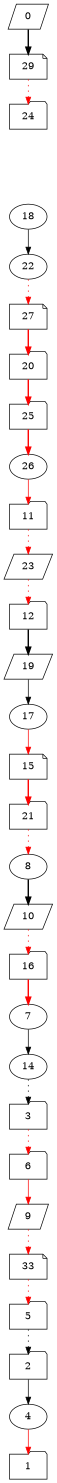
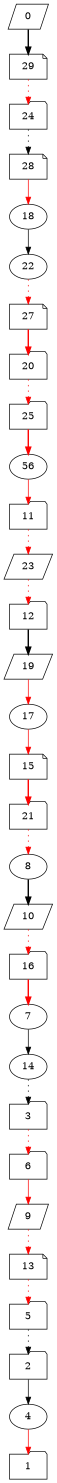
node "28": added
edge "20" -> "25": style bold -> dotted
node "26": label "26" -> "56"
edge "19" -> "17": color black -> red
node "33": label "33" -> "13"
